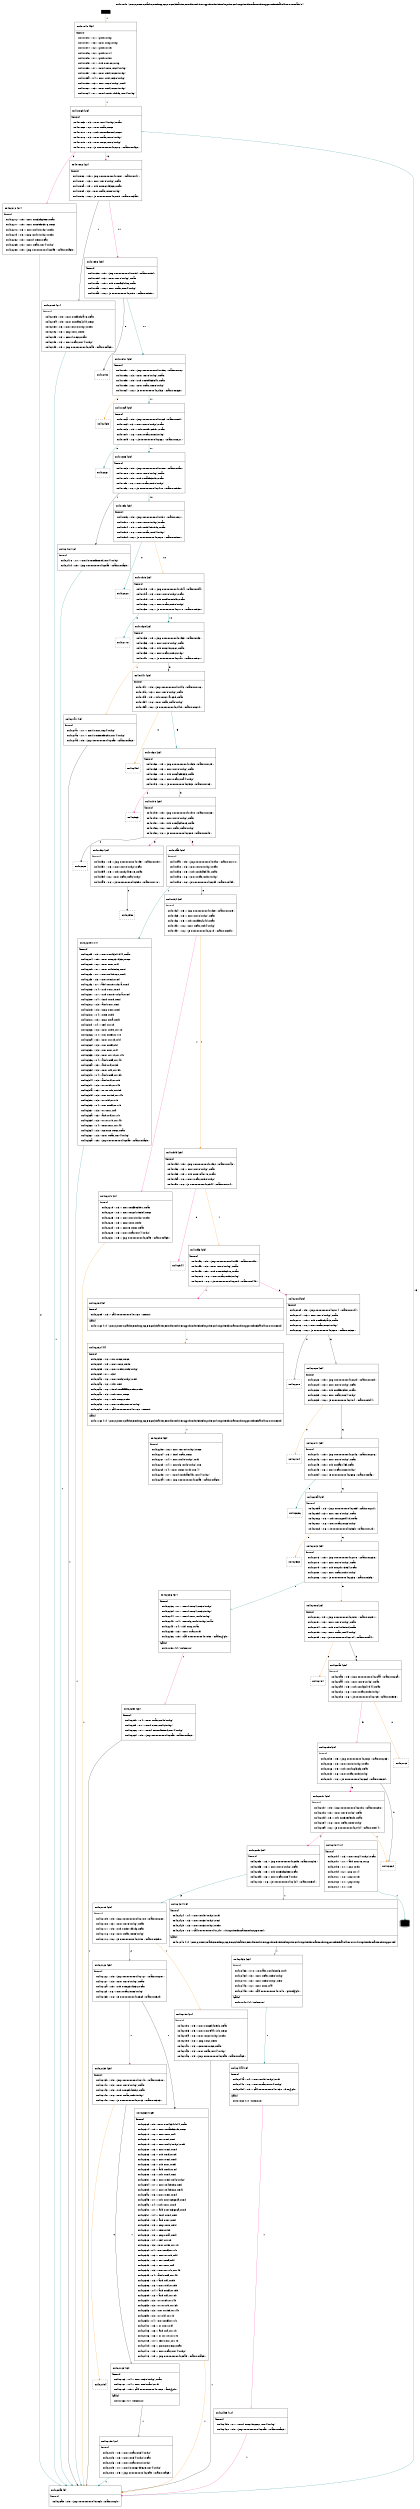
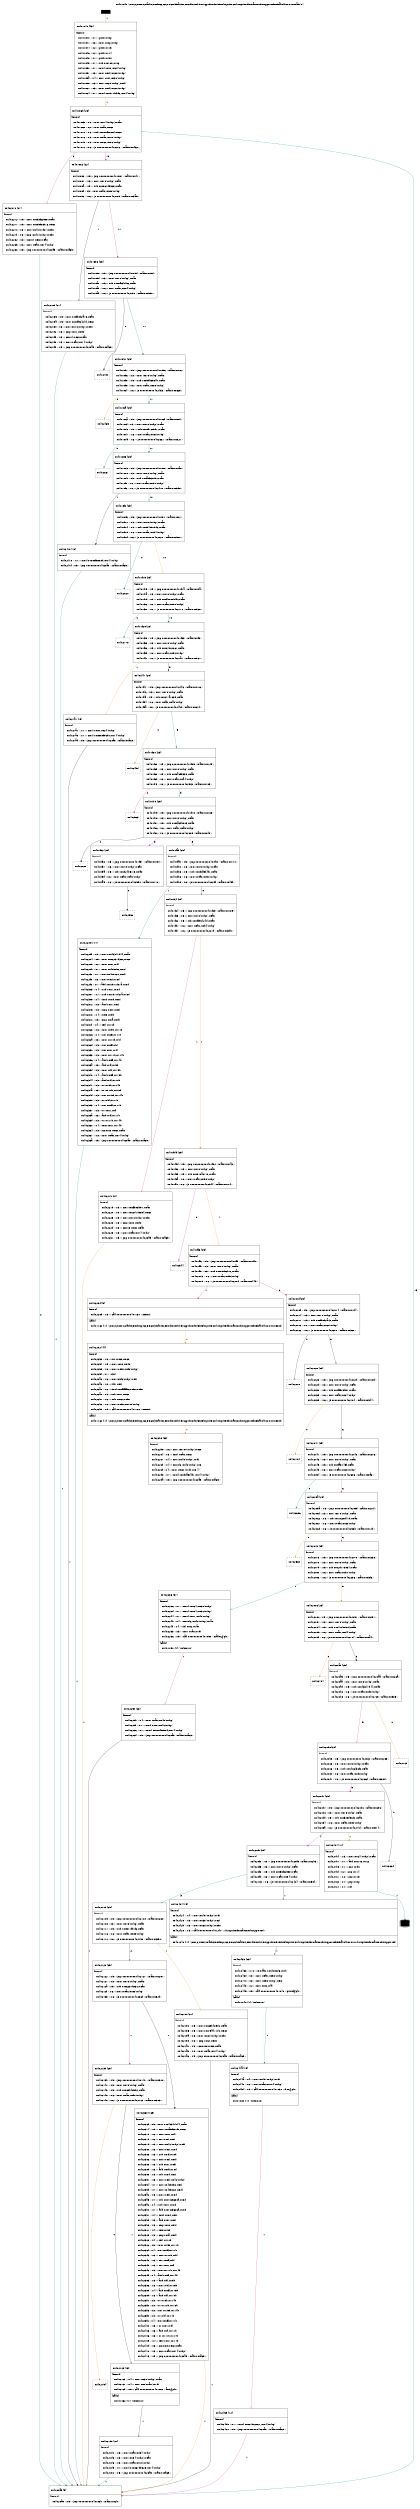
edge "0x4020d7 [25]" -> "0x40266d": now "0x4020d7 [25]" -> "0x4027b4 [17]"
